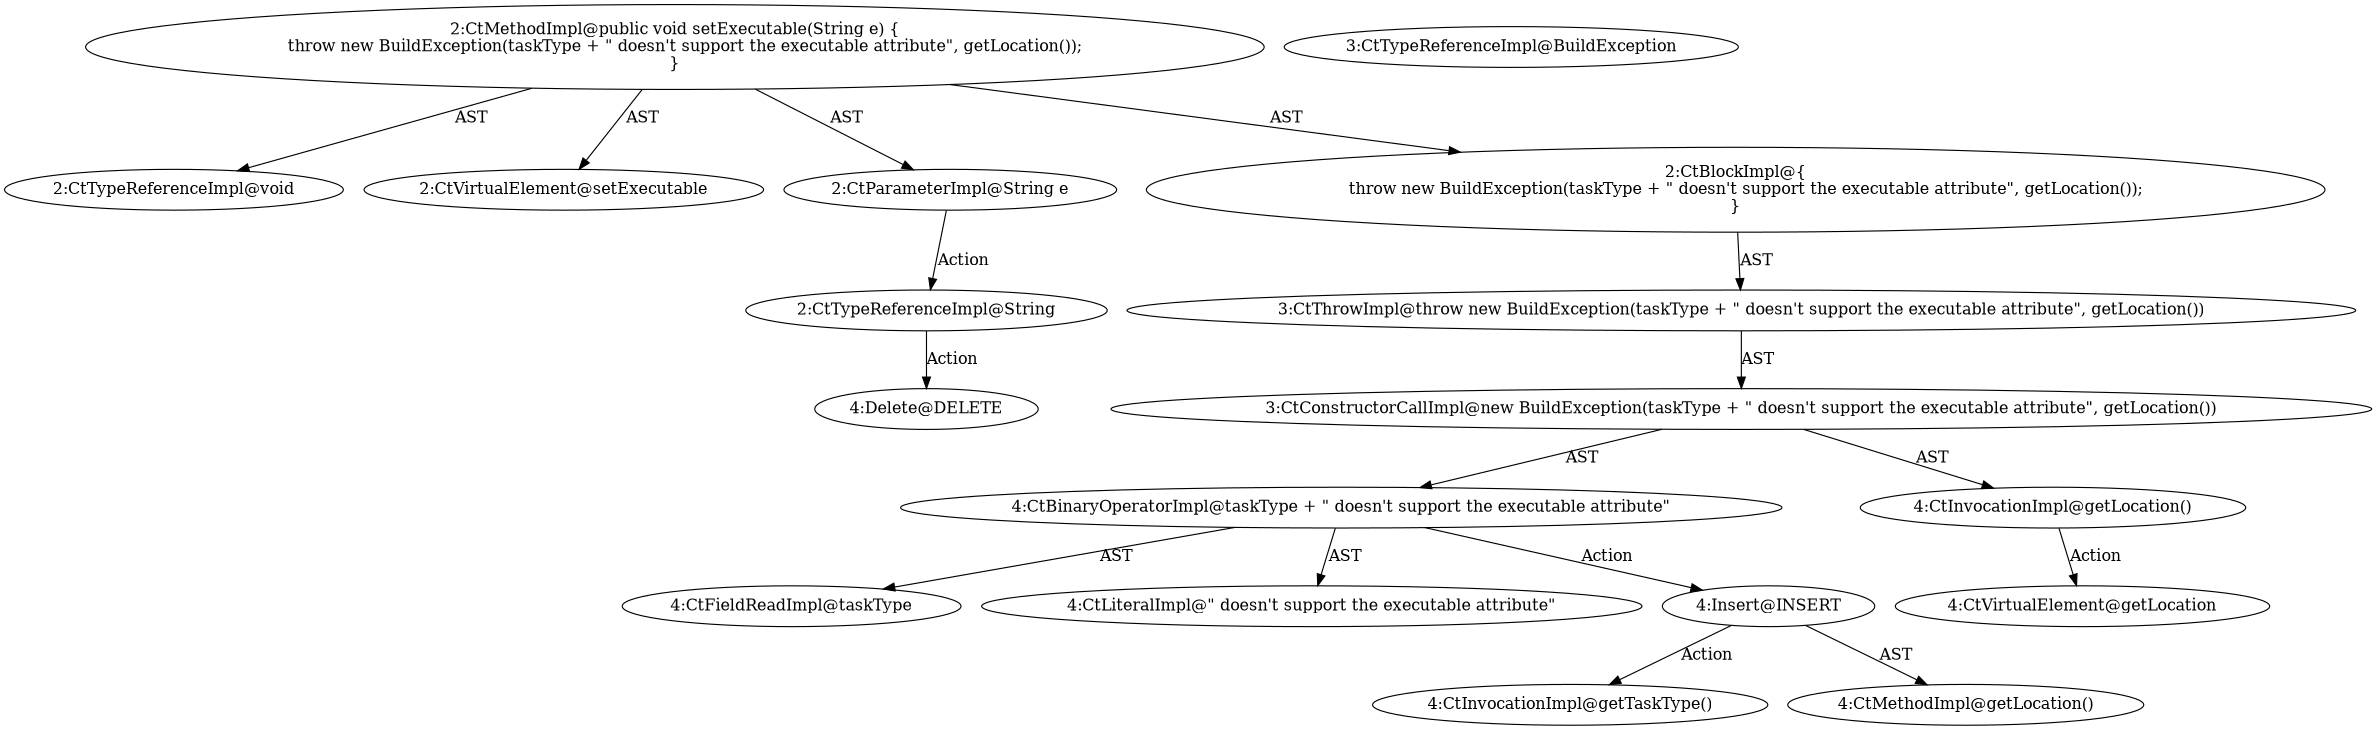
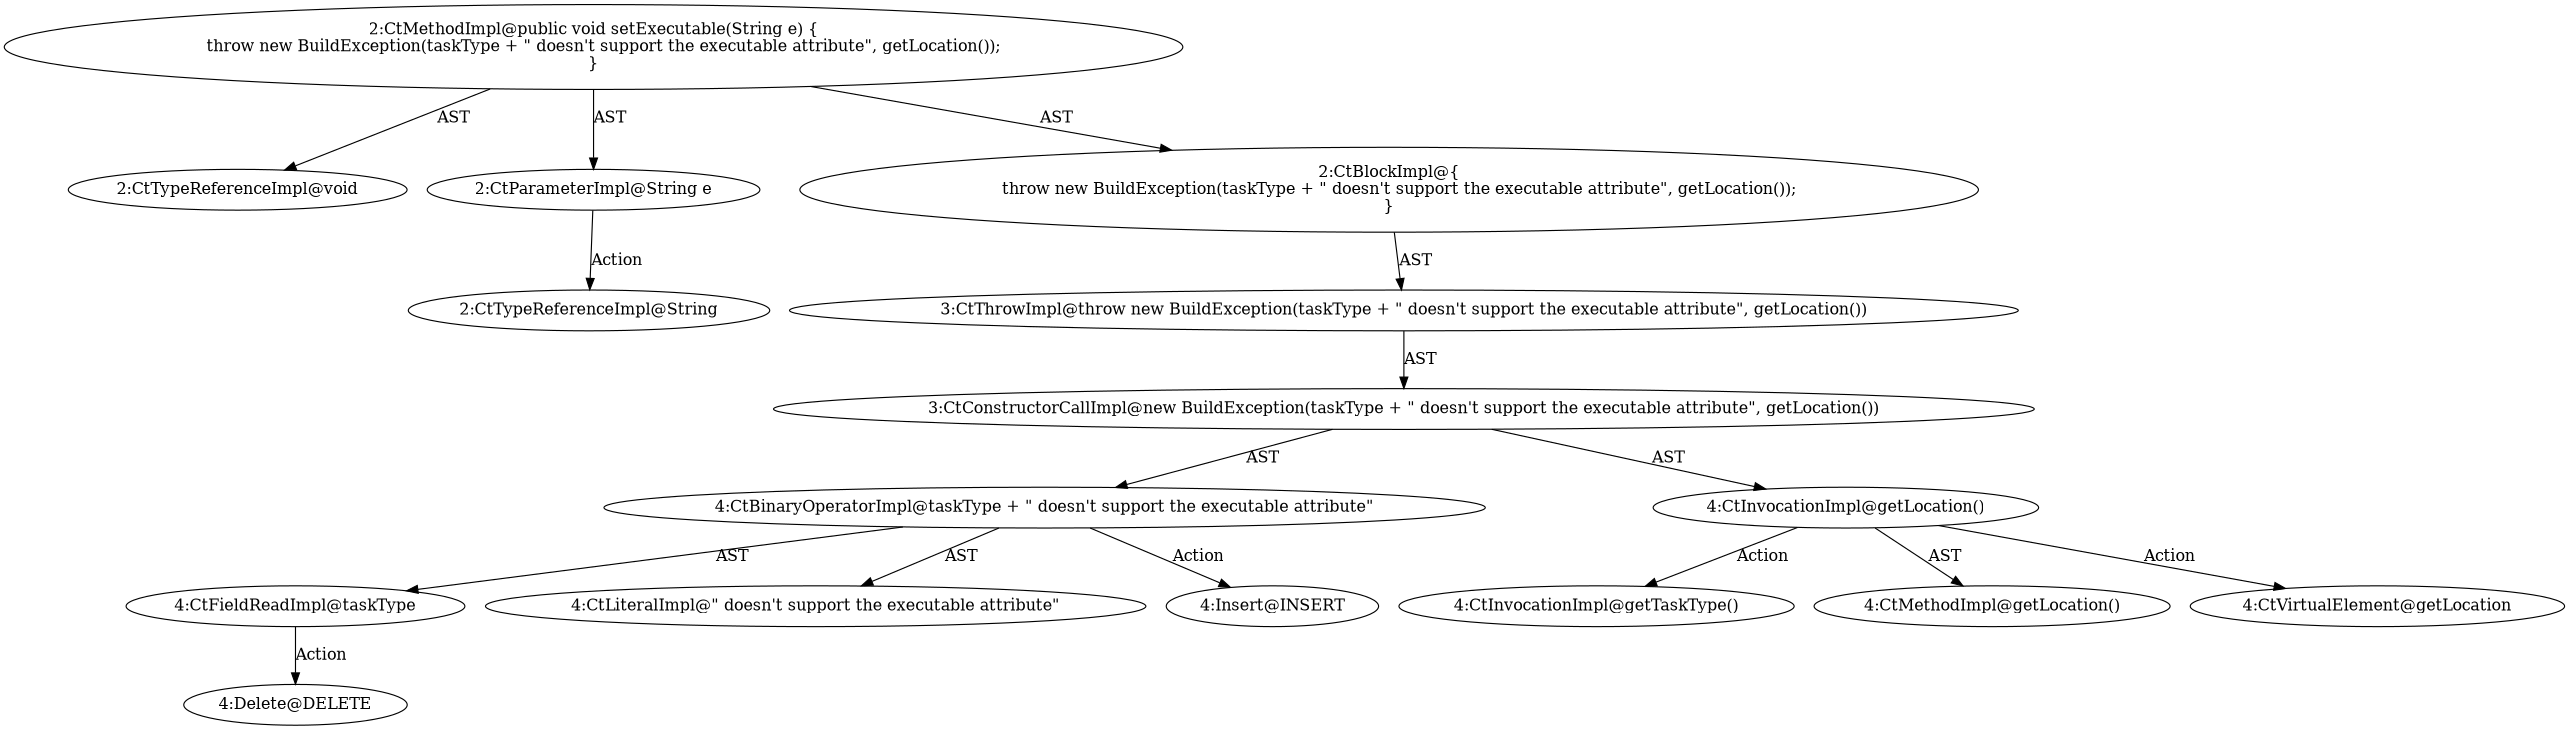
node "3:CtTypeReferenceImpl@BuildException": removed
node "2:CtVirtualElement@setExecutable": removed
edge "2:CtTypeReferenceImpl@String" -> "4:Delete@DELETE": now "4:CtFieldReadImpl@taskType" -> "4:Delete@DELETE"
edge "4:Insert@INSERT" -> "4:CtInvocationImpl@getTaskType()": now "4:CtInvocationImpl@getLocation()" -> "4:CtInvocationImpl@getTaskType()"
edge "4:Insert@INSERT" -> "4:CtMethodImpl@getLocation()": now "4:CtInvocationImpl@getLocation()" -> "4:CtMethodImpl@getLocation()"
